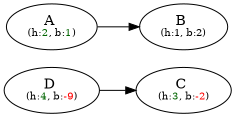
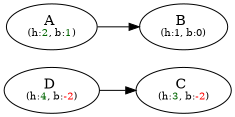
node "B": text "(h:1, b:2)" -> "(h:1, b:0)"
node "D": text "-9" -> "-2"
